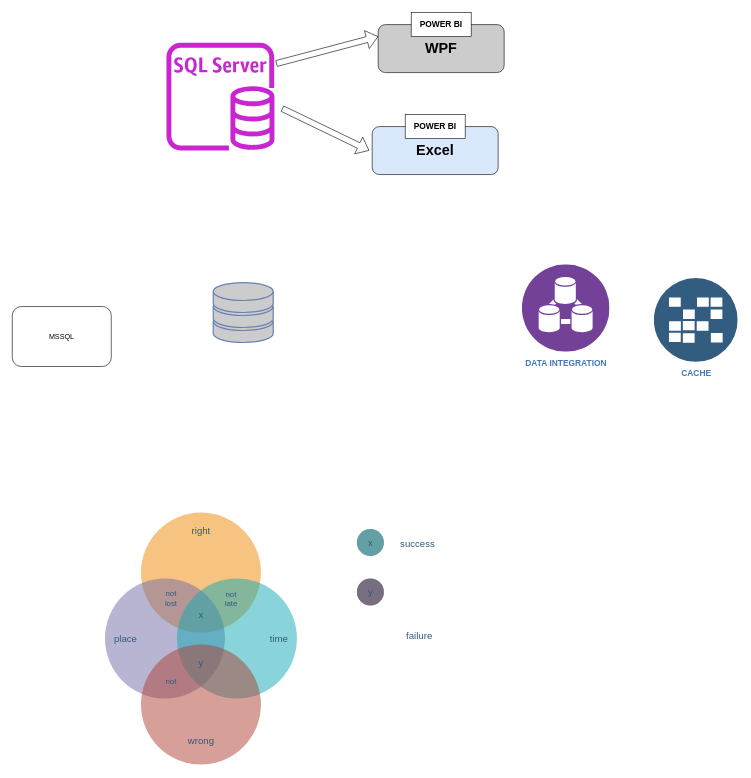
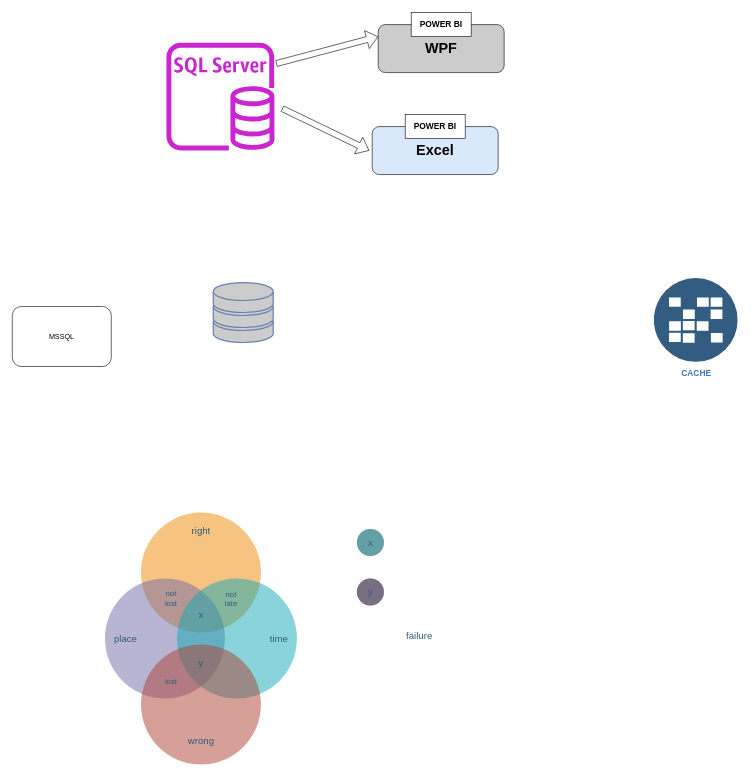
node "DATA INTEGRATION": removed
node "success": removed
node "not": label "not" -> "lost"
